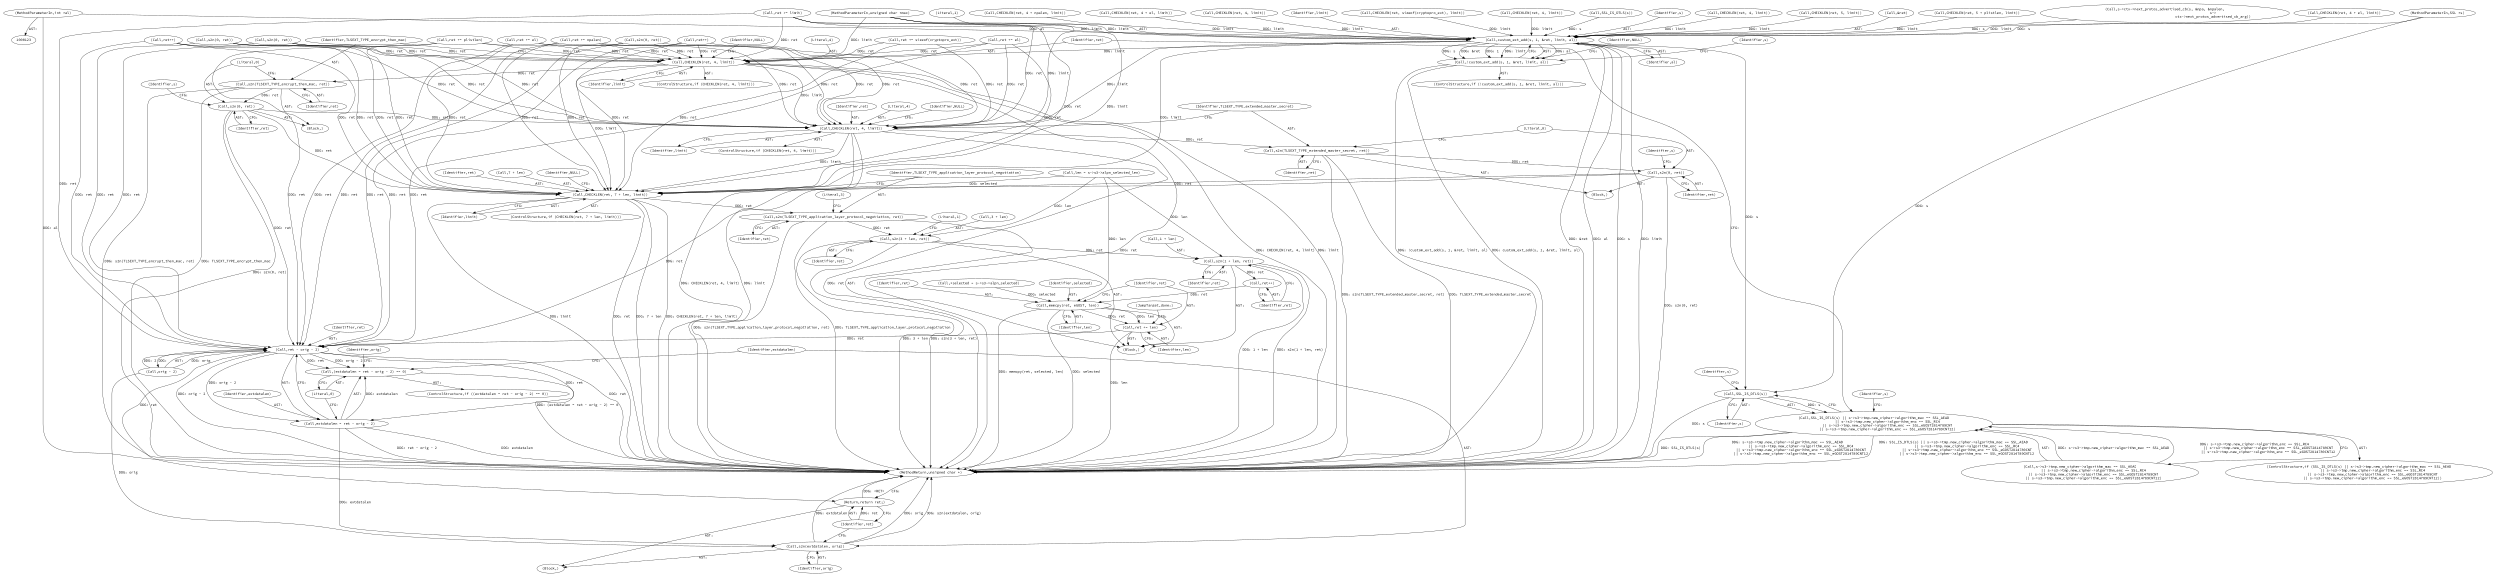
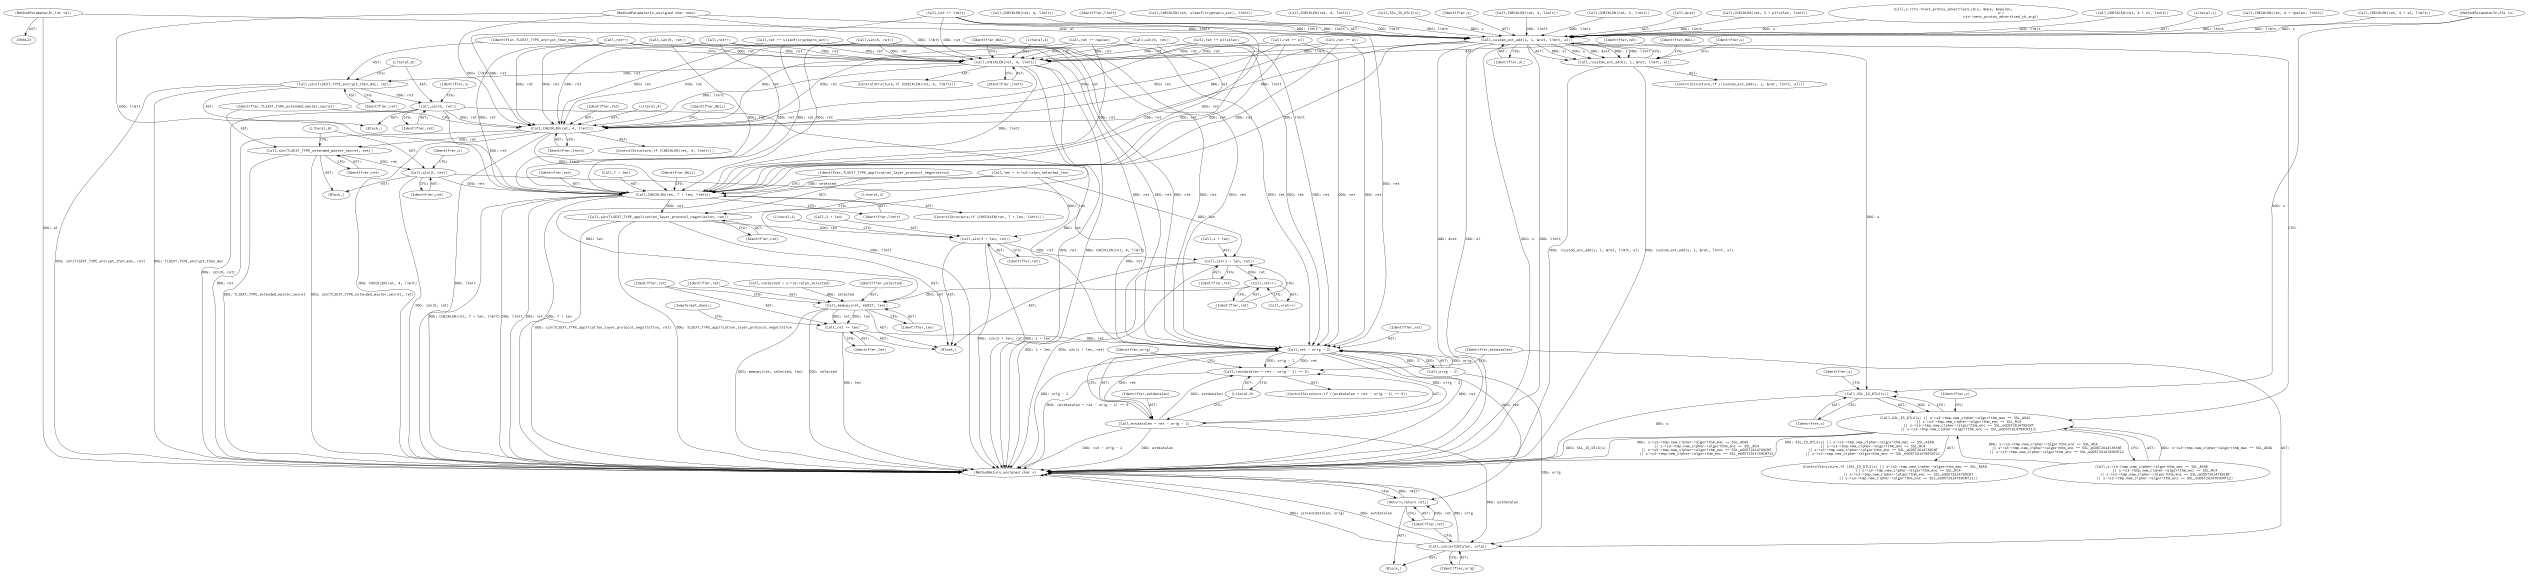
edge "(Call,ret += sizeof(cryptopro_ext))" -> "(Call,ret - orig - 2)": added, label "DDG: ret"
node "(Call,*ret++)": added
